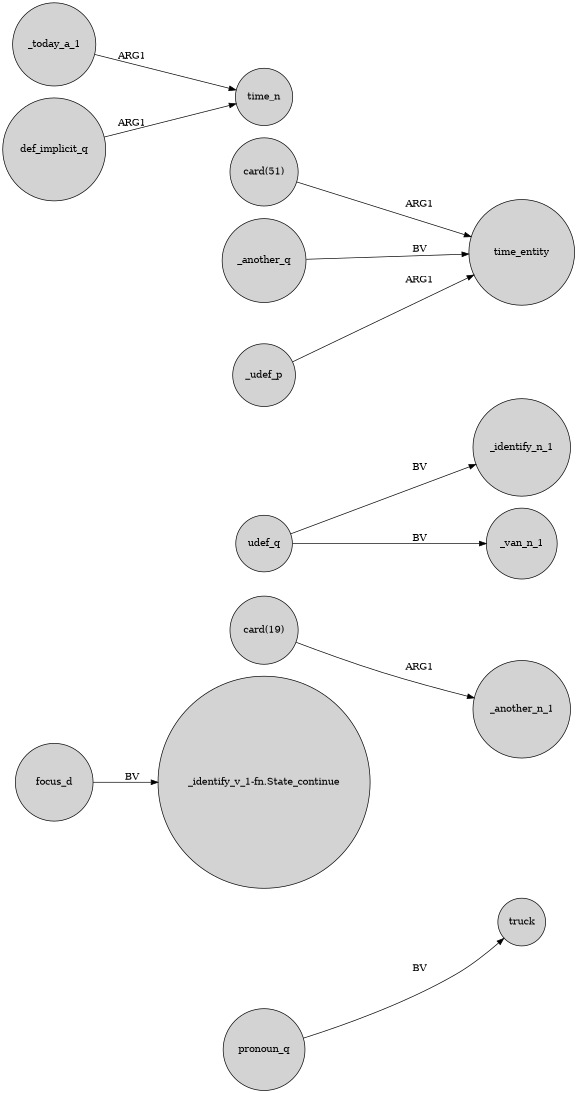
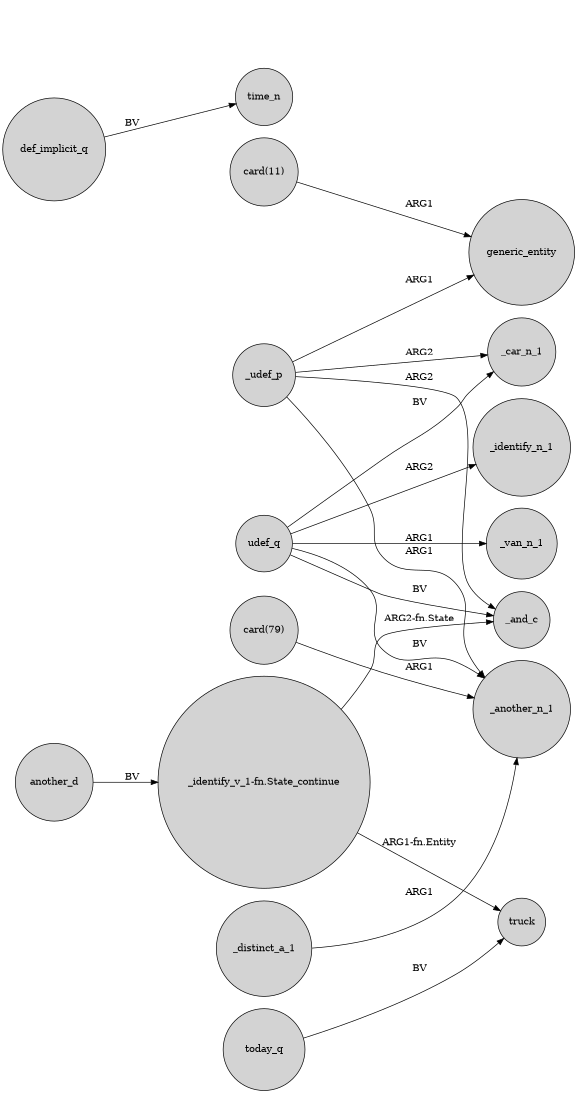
node "_today_a_1": removed
edge "def_implicit_q" -> "time_n": label "ARG1" -> "BV"
node "card(51)": label "card(51)" -> "card(11)"
node "time_entity": label "time_entity" -> "generic_entity"
node "_another_q": removed
node "_car_n_1": added
edge "udef_q" -> "_identify_n_1": label "BV" -> "ARG2"
edge "udef_q" -> "_van_n_1": label "BV" -> "ARG1"
edge "_udef_p" -> "_another_n_1": added, label "ARG1"
node "_and_c": added
edge "udef_q" -> "_another_n_1": added, label "BV"
node "card(19)": label "card(19)" -> "card(79)"
node "focus_d": label "focus_d" -> "another_d"
edge "_identify_v_1-fn.State_continue" -> "truck": added, label "ARG1-fn.Entity"
node "_distinct_a_1": added
node "pronoun_q": label "pronoun_q" -> "today_q"
